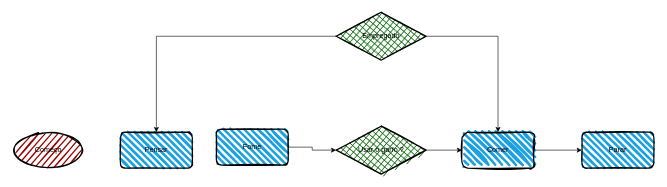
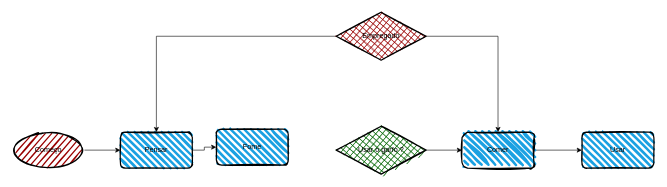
node "Empregado": fillcolor #006600 -> #990000
edge "Pensar" -> "Fome": added
edge "Fome" -> "Usar o garfo ?": removed
edge "Começo" -> "Pensar": added
node "Parar": label "Parar" -> "Usar"
